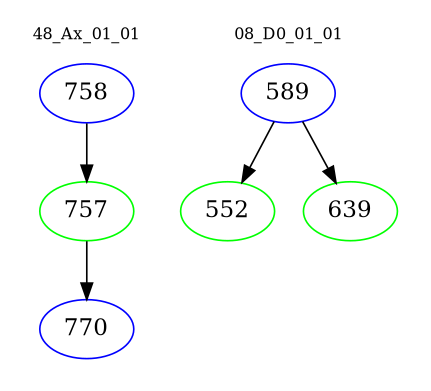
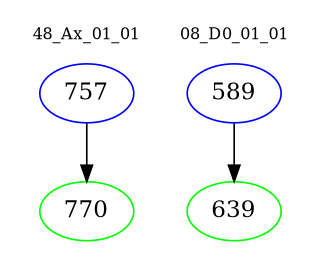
node "758": removed
node "757": color green -> blue
node "552": removed
node "770": color blue -> green
